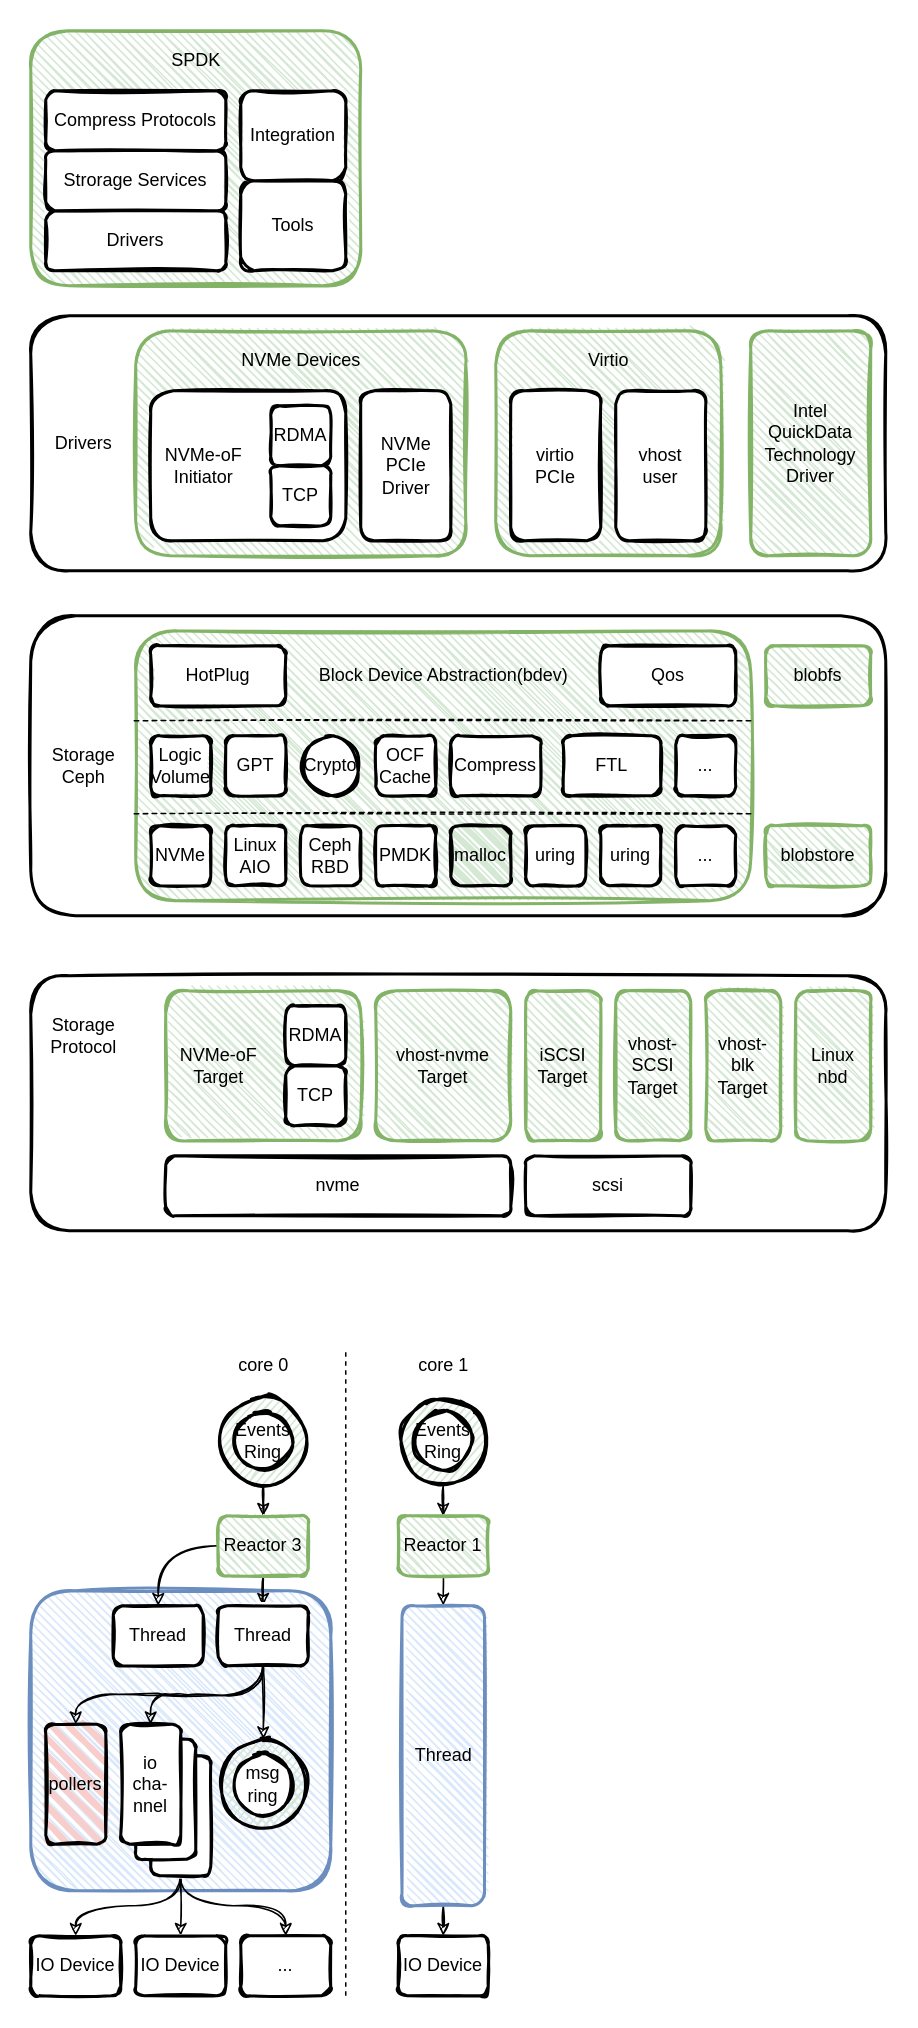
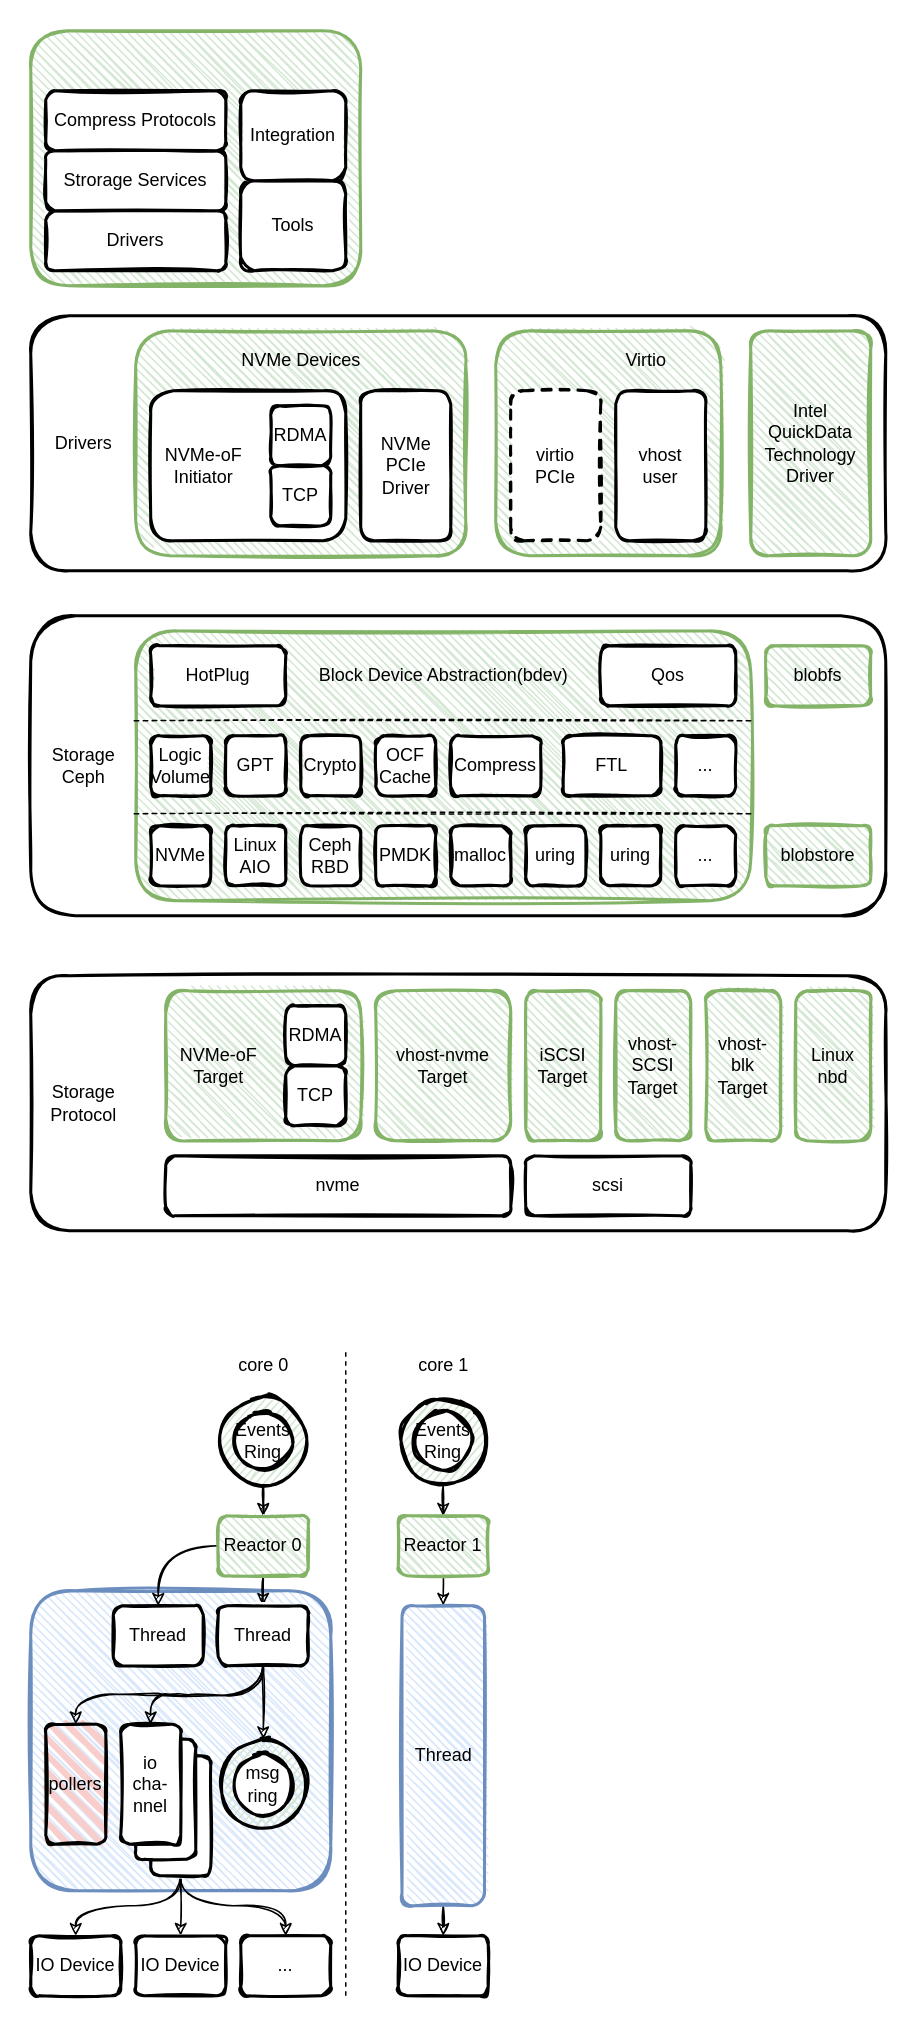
node "SPDK": removed
node "Virtio": moved (608, 361) -> (646, 361)
node "virtio PCIe": style solid -> dashed
node "Crypto": shape ellipse -> rounded rectangle
node "malloc": fillcolor #d5e8d4 -> #ffffff
node "Storage Protocol": moved (83, 1036) -> (83, 1103)
node "Reactor 3": label "Reactor 3" -> "Reactor 0"
